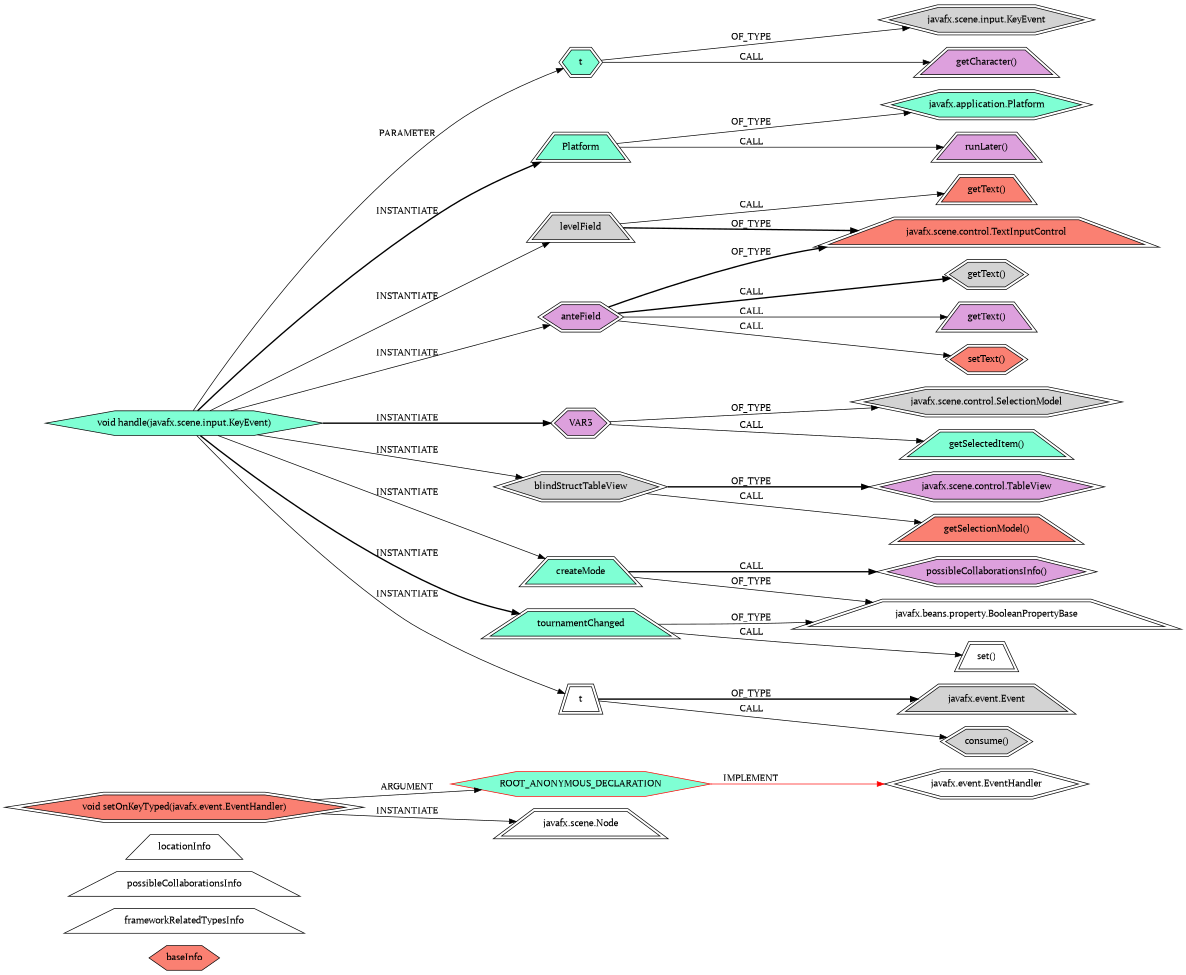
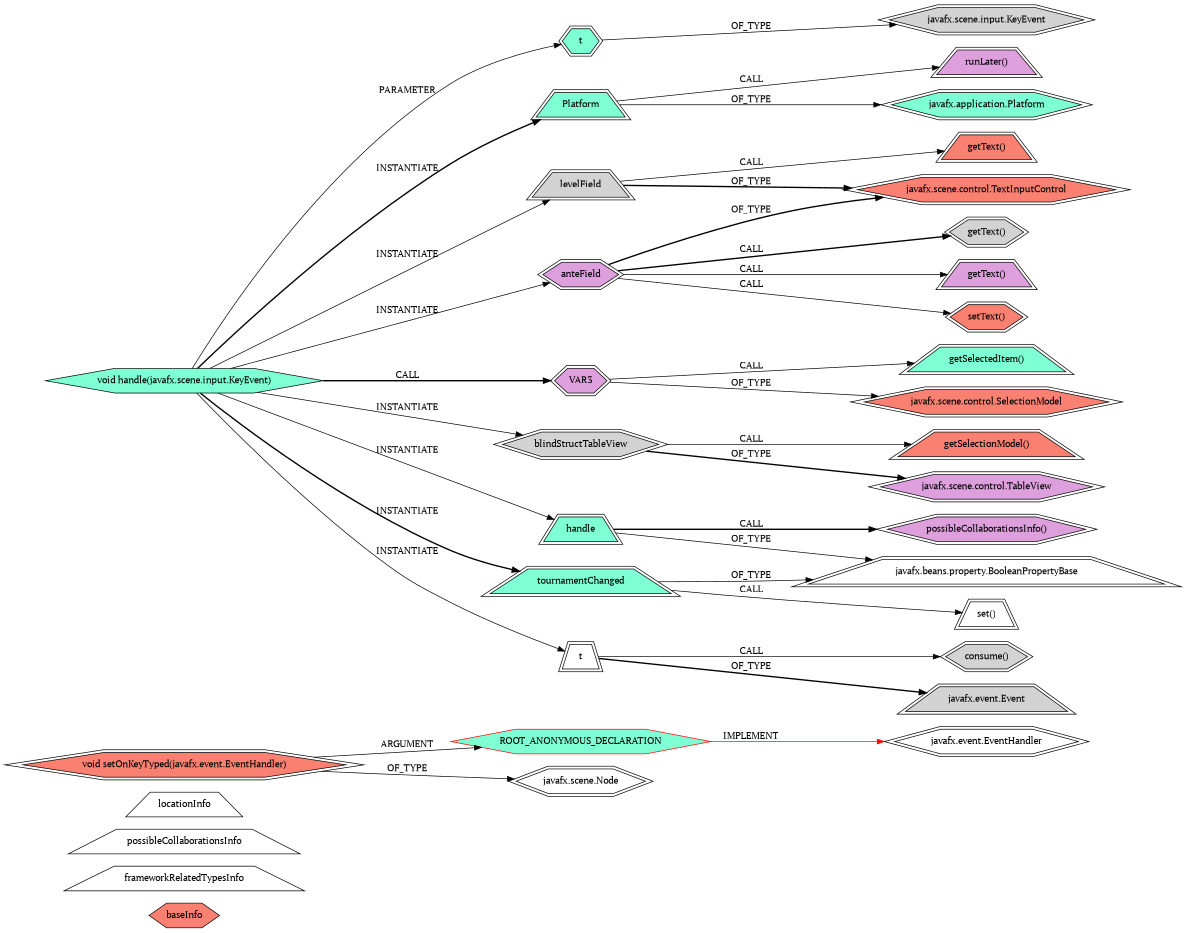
node "getCharacter()": removed
node "javafx.scene.control.TextInputControl": shape trapezium -> hexagon
node "javafx.scene.control.SelectionModel": fillcolor lightgrey -> salmon
edge "void handle(javafx.scene.input.KeyEvent)" -> "VAR3": label "INSTANTIATE" -> "CALL"
node "createMode": label "createMode" -> "handle"
edge "void setOnKeyTyped(javafx.event.EventHandler)" -> "javafx.scene.Node": label "INSTANTIATE" -> "OF_TYPE"
node "javafx.scene.Node": shape trapezium -> hexagon
